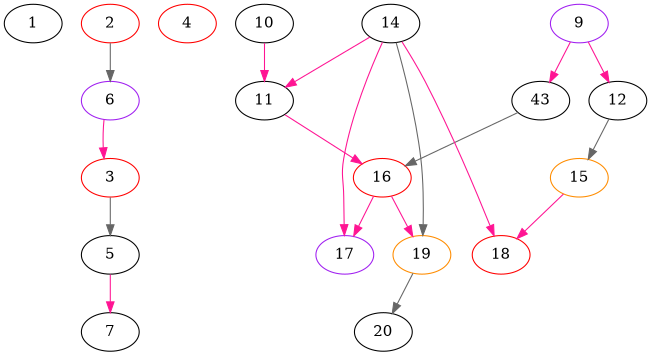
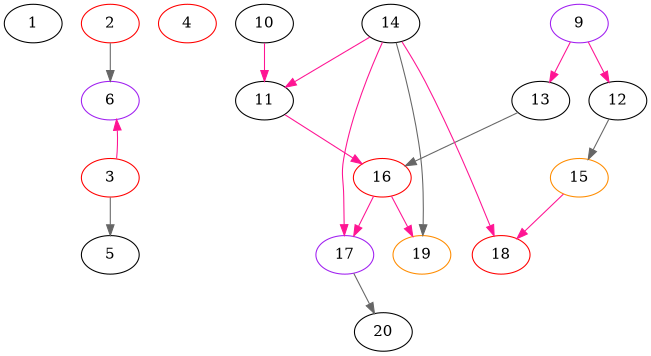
node "43": label "43" -> "13"
edge "6" -> "3": reversed
edge "19" -> "20": now "17" -> "20"
node "7": removed
